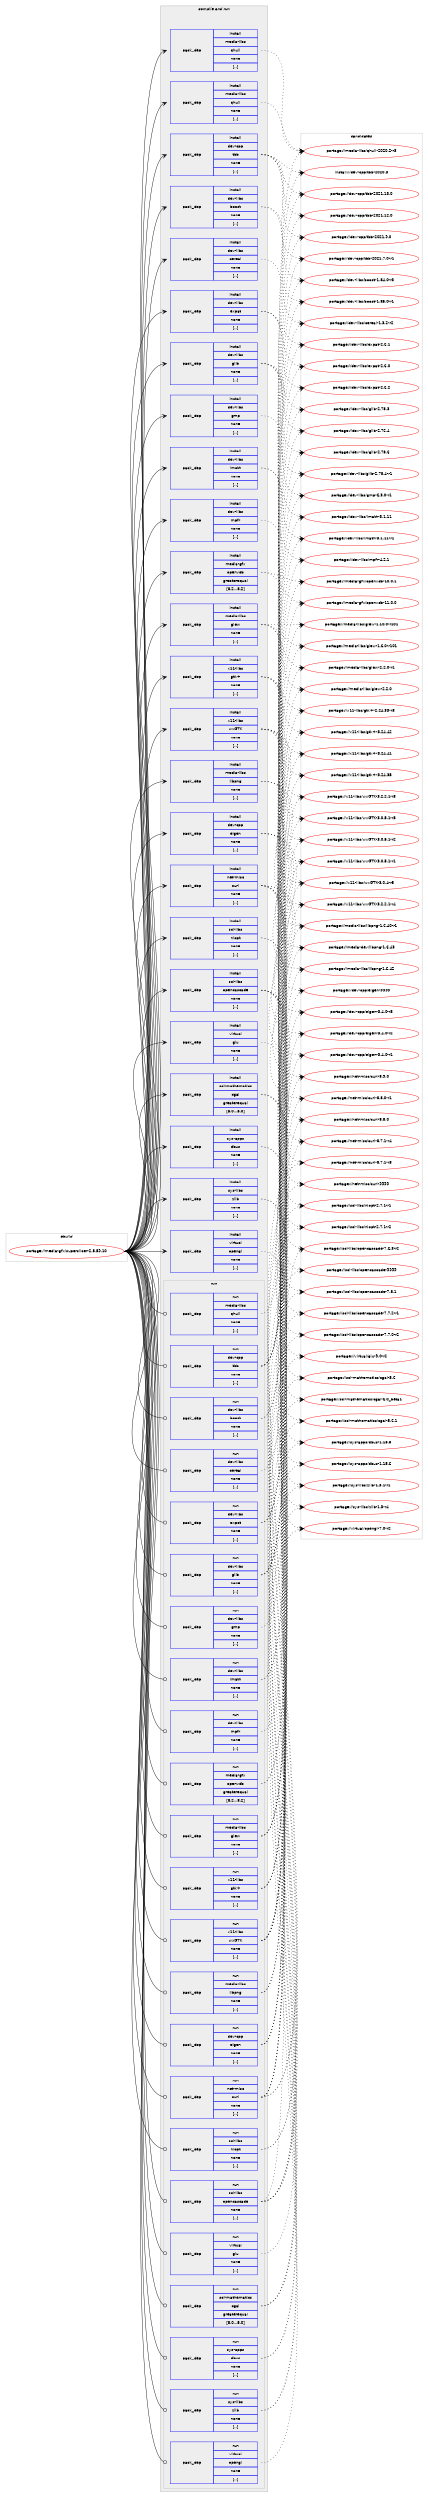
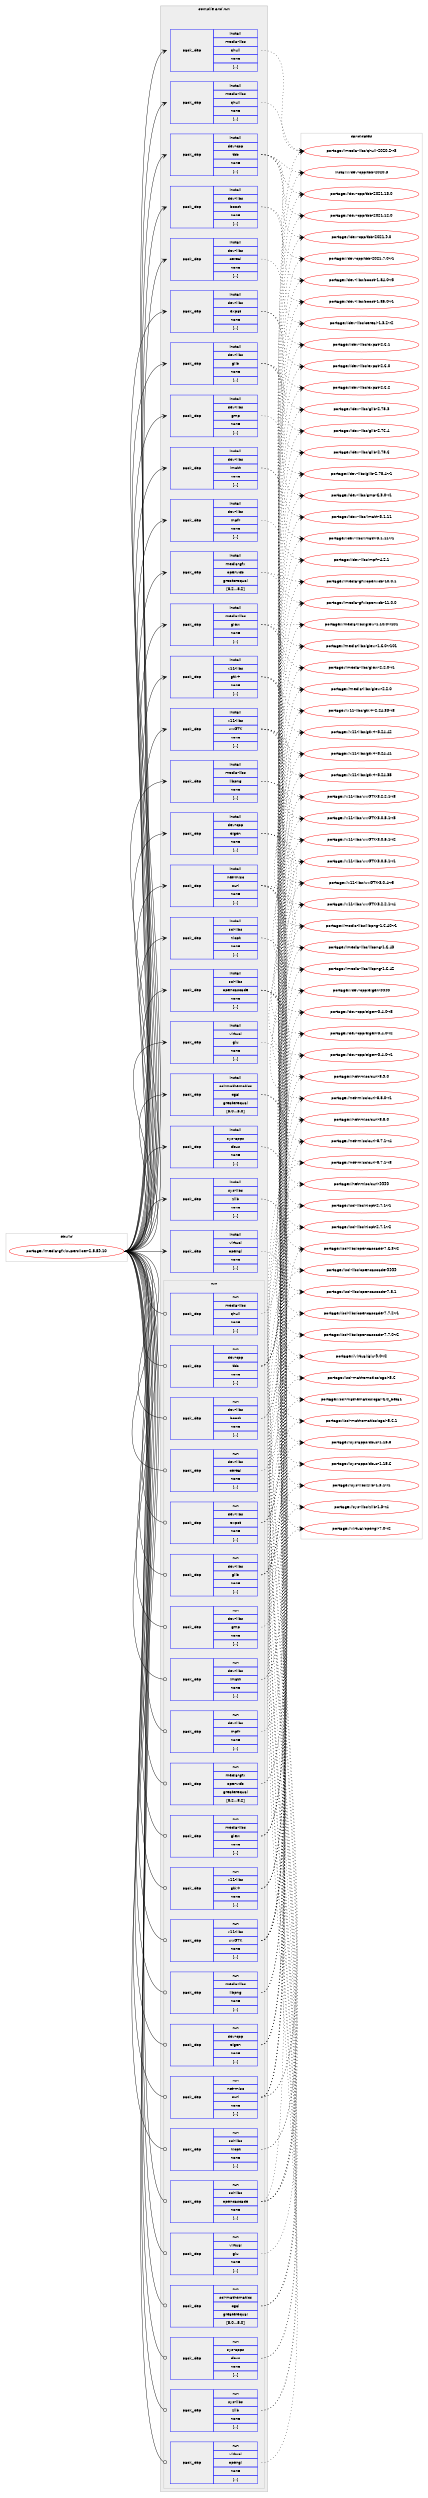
node "portage://media-dev/libpng-1.6.43": label "portage://media-dev/libpng-1.6.43" -> "portage://media-libs/libpng-1.6.43"
